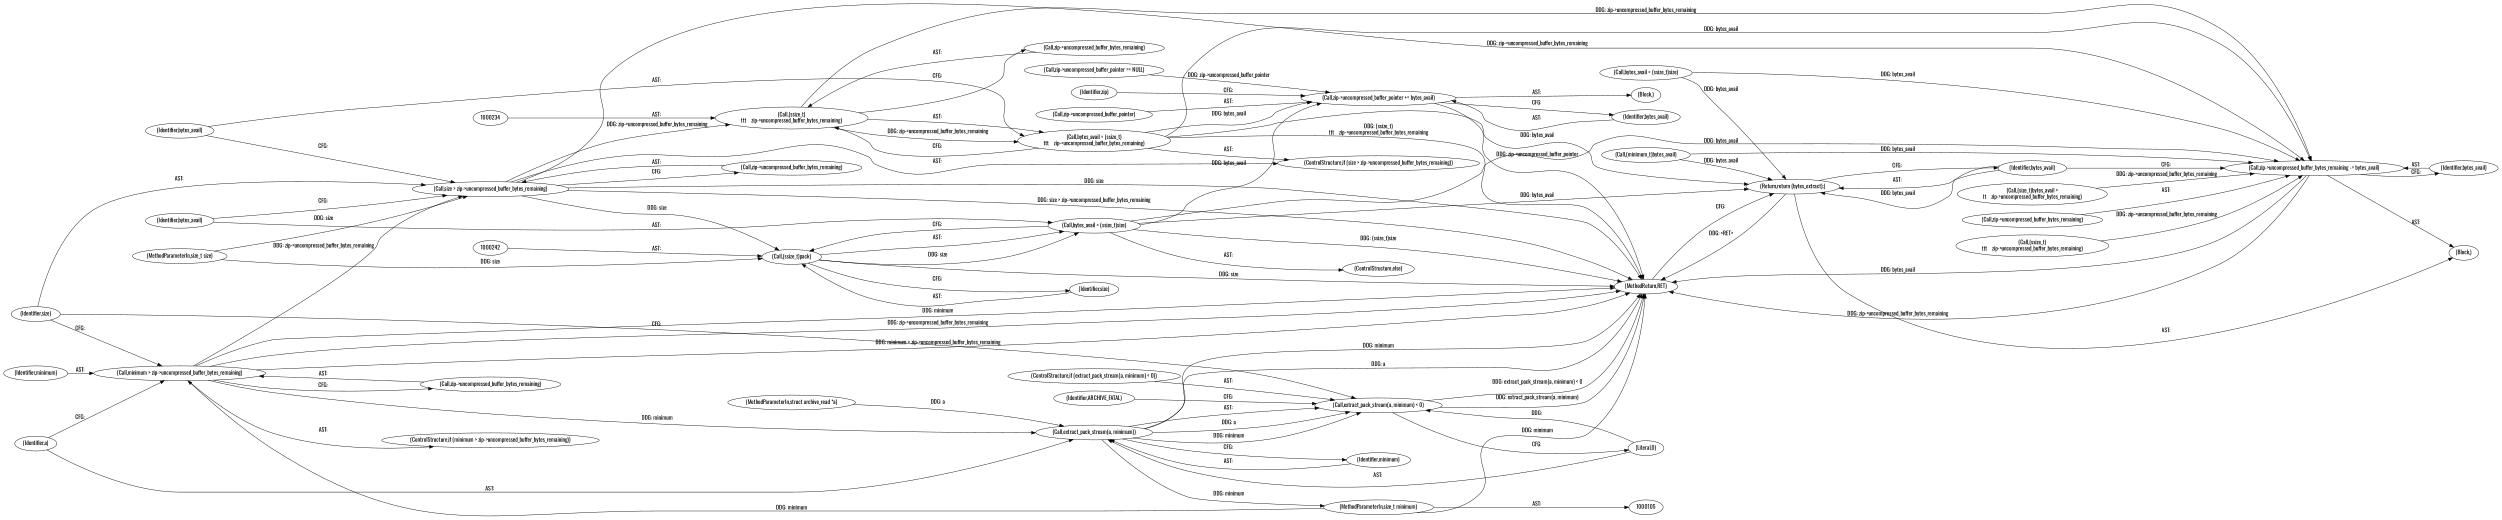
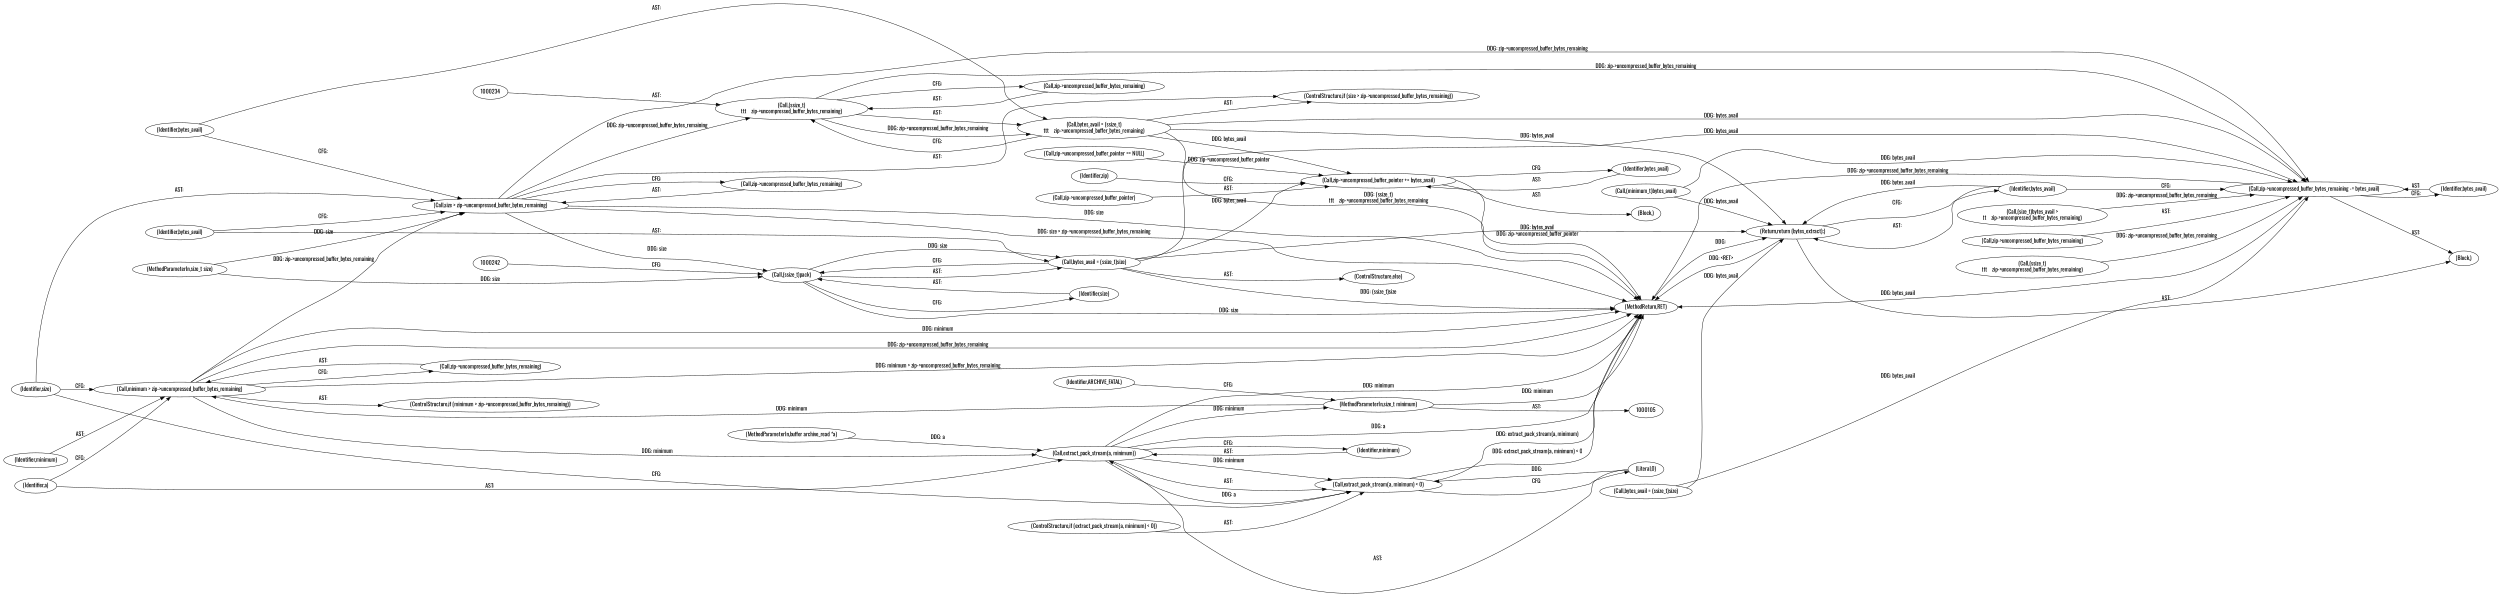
edge "(MethodReturn,RET)" -> "(Return,return (bytes_extract);)": label "CFG: " -> "DDG: "
edge "1000242" -> "(Call,(ssize_t)pack)": label "AST: " -> "CFG: "
edge "(Identifier,ARCHIVE_FATAL)" -> "(Call,extract_pack_stream(a, minimum) < 0)": now "(Identifier,ARCHIVE_FATAL)" -> "(MethodParameterIn,size_t minimum)"
node "(MethodParameterIn,struct archive_read *a)": label "(MethodParameterIn,struct archive_read *a)" -> "(MethodParameterIn,buffer archive_read *a)"
